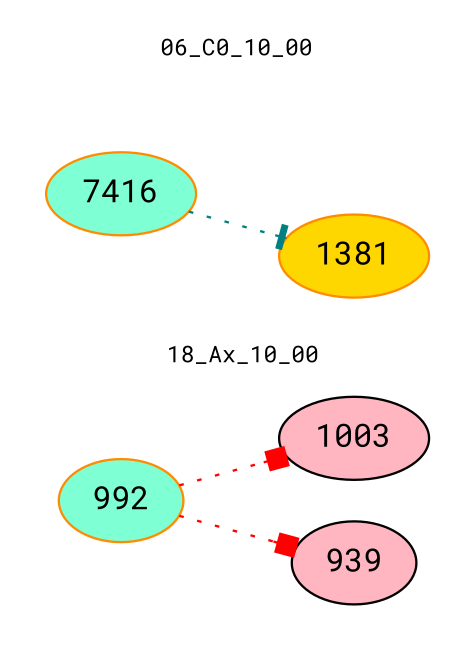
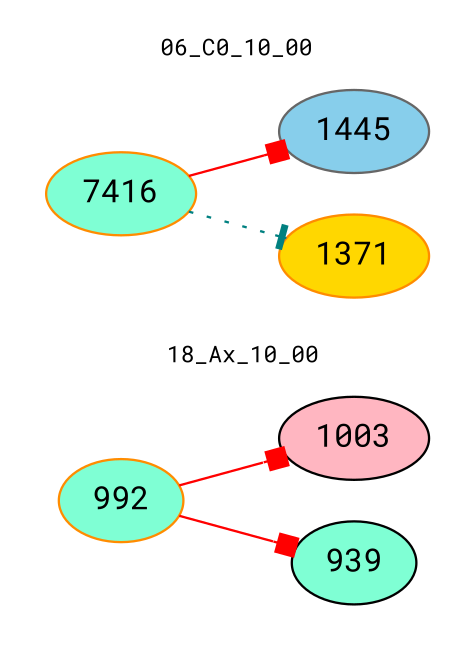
node "1445": added
node "1381": label "1381" -> "1371"
edge "992" -> "1003": style dotted -> solid
edge "992" -> "939": style dotted -> solid
node "939": fillcolor lightpink -> aquamarine
